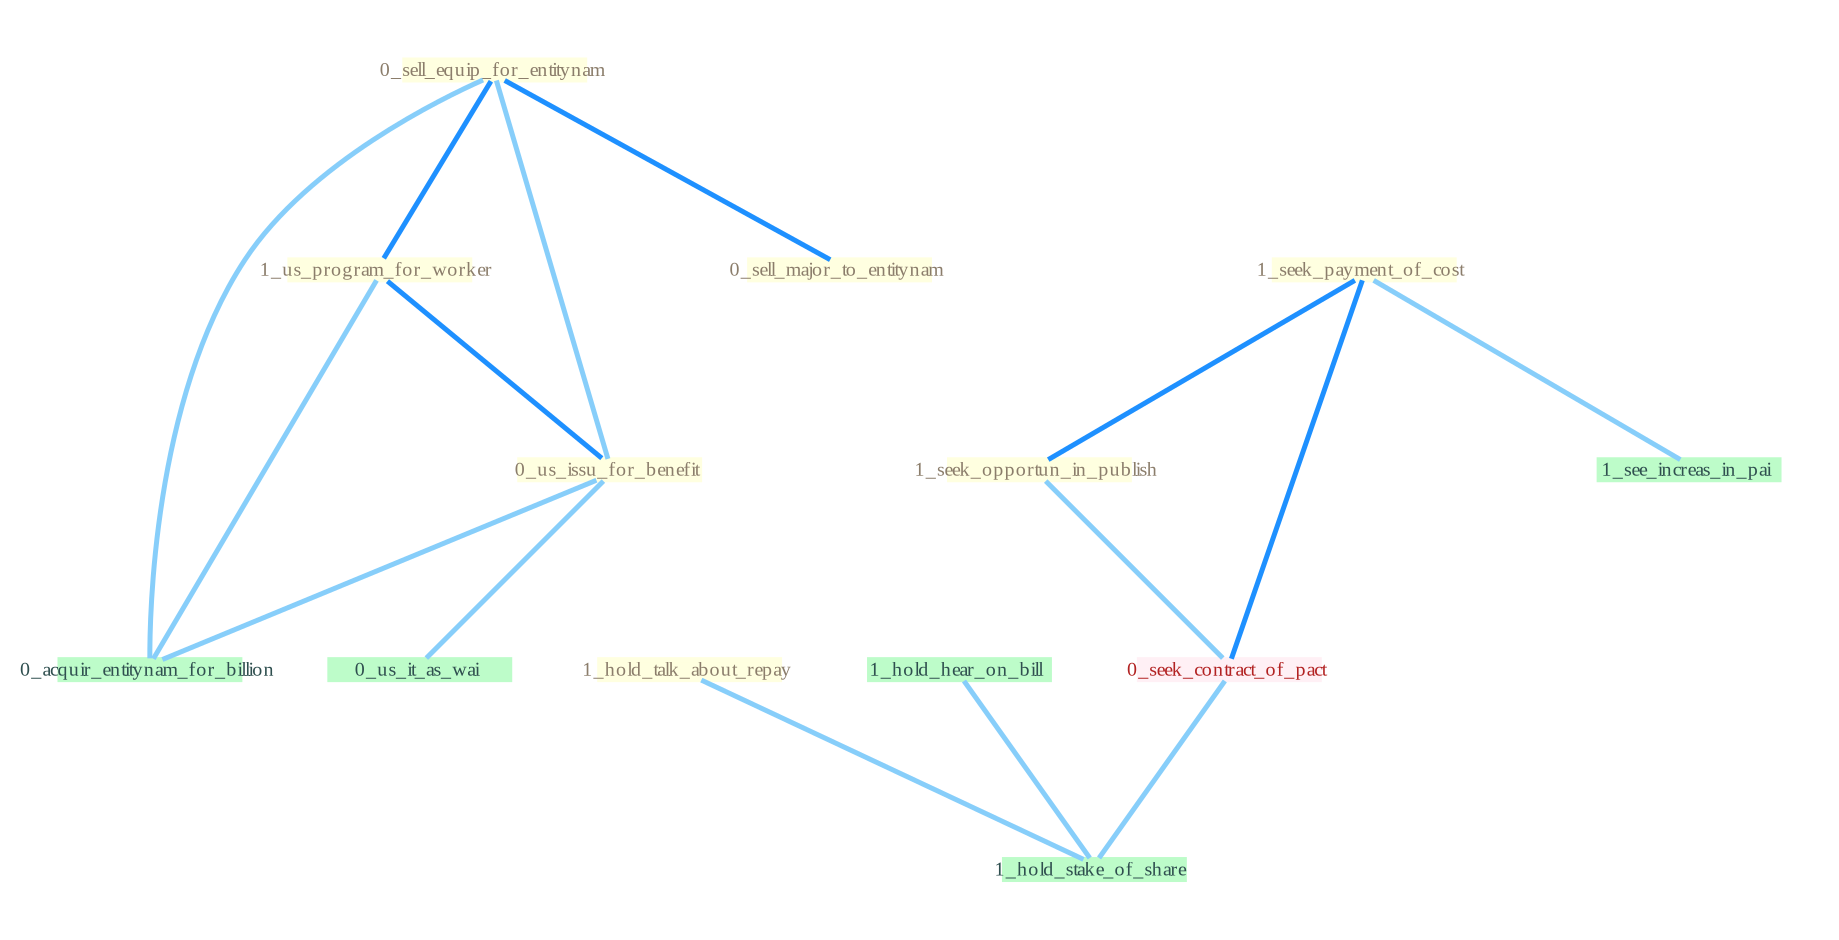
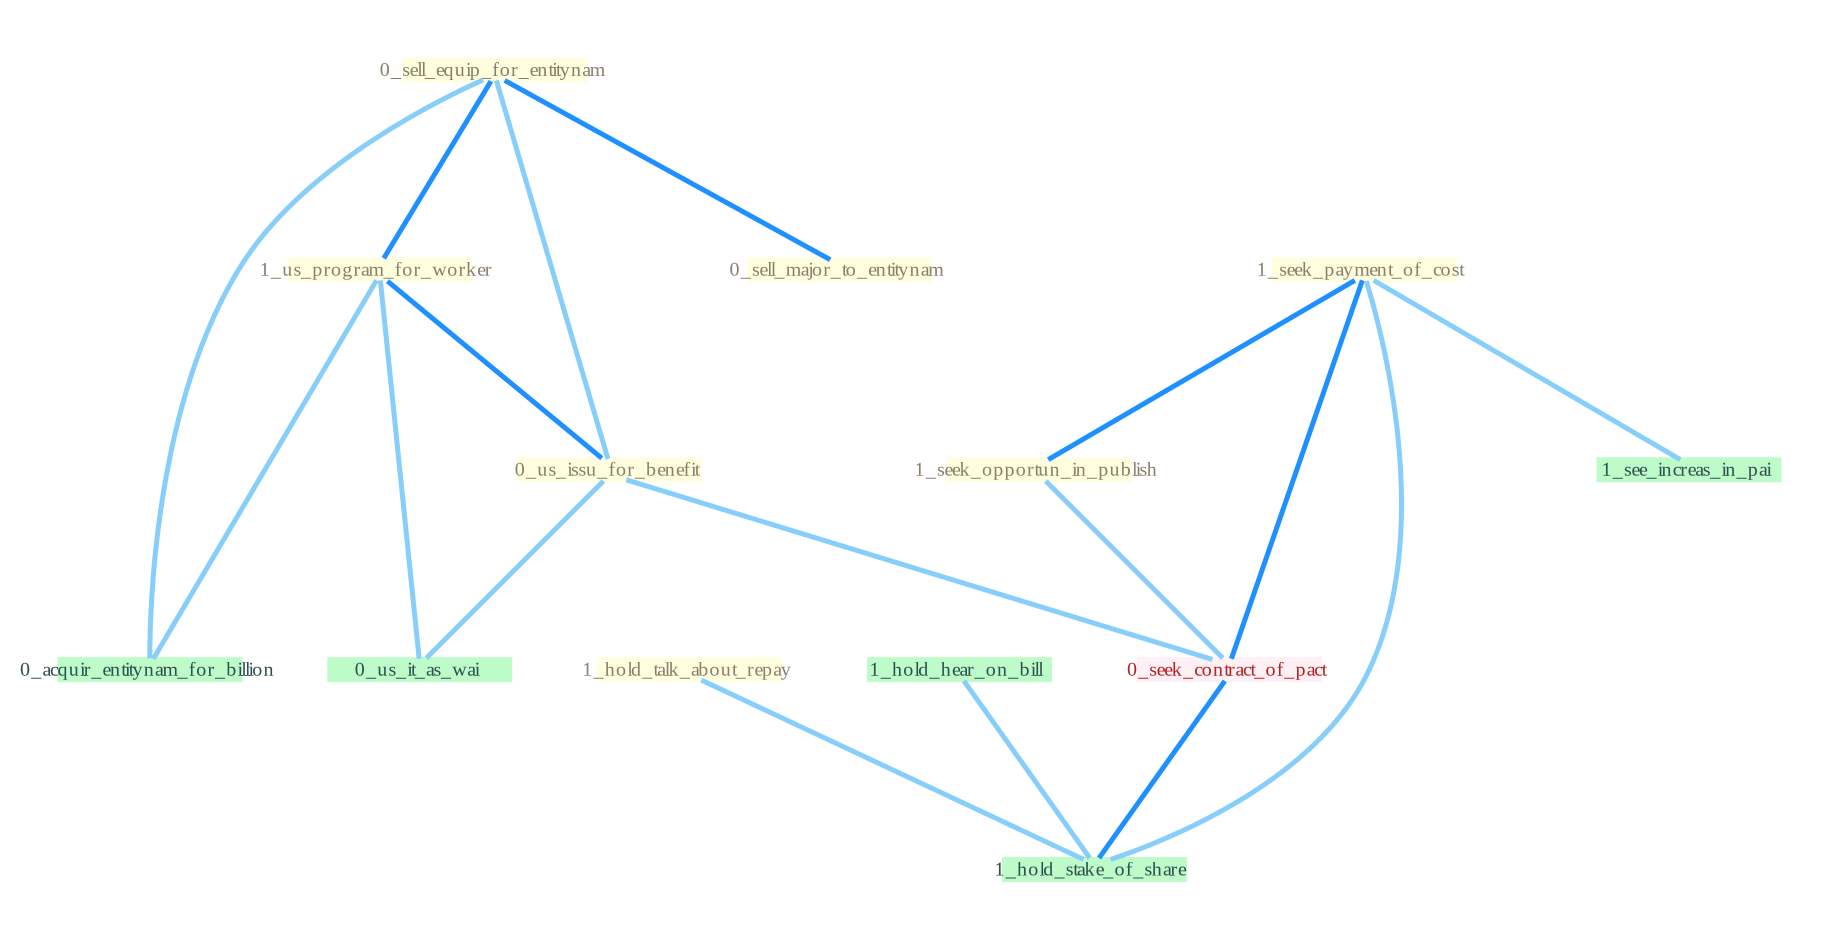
edge "1_us_program_for_worker" -- "0_us_it_as_wai": added
edge "0_us_issu_for_benefit" -- "0_acquir_entitynam_for_billion": now "0_us_issu_for_benefit" -- "0_seek_contract_of_pact"
edge "1_seek_payment_of_cost" -- "1_hold_stake_of_share": added
edge "0_seek_contract_of_pact" -- "1_hold_stake_of_share": color #87cefa -> #1e90ff
